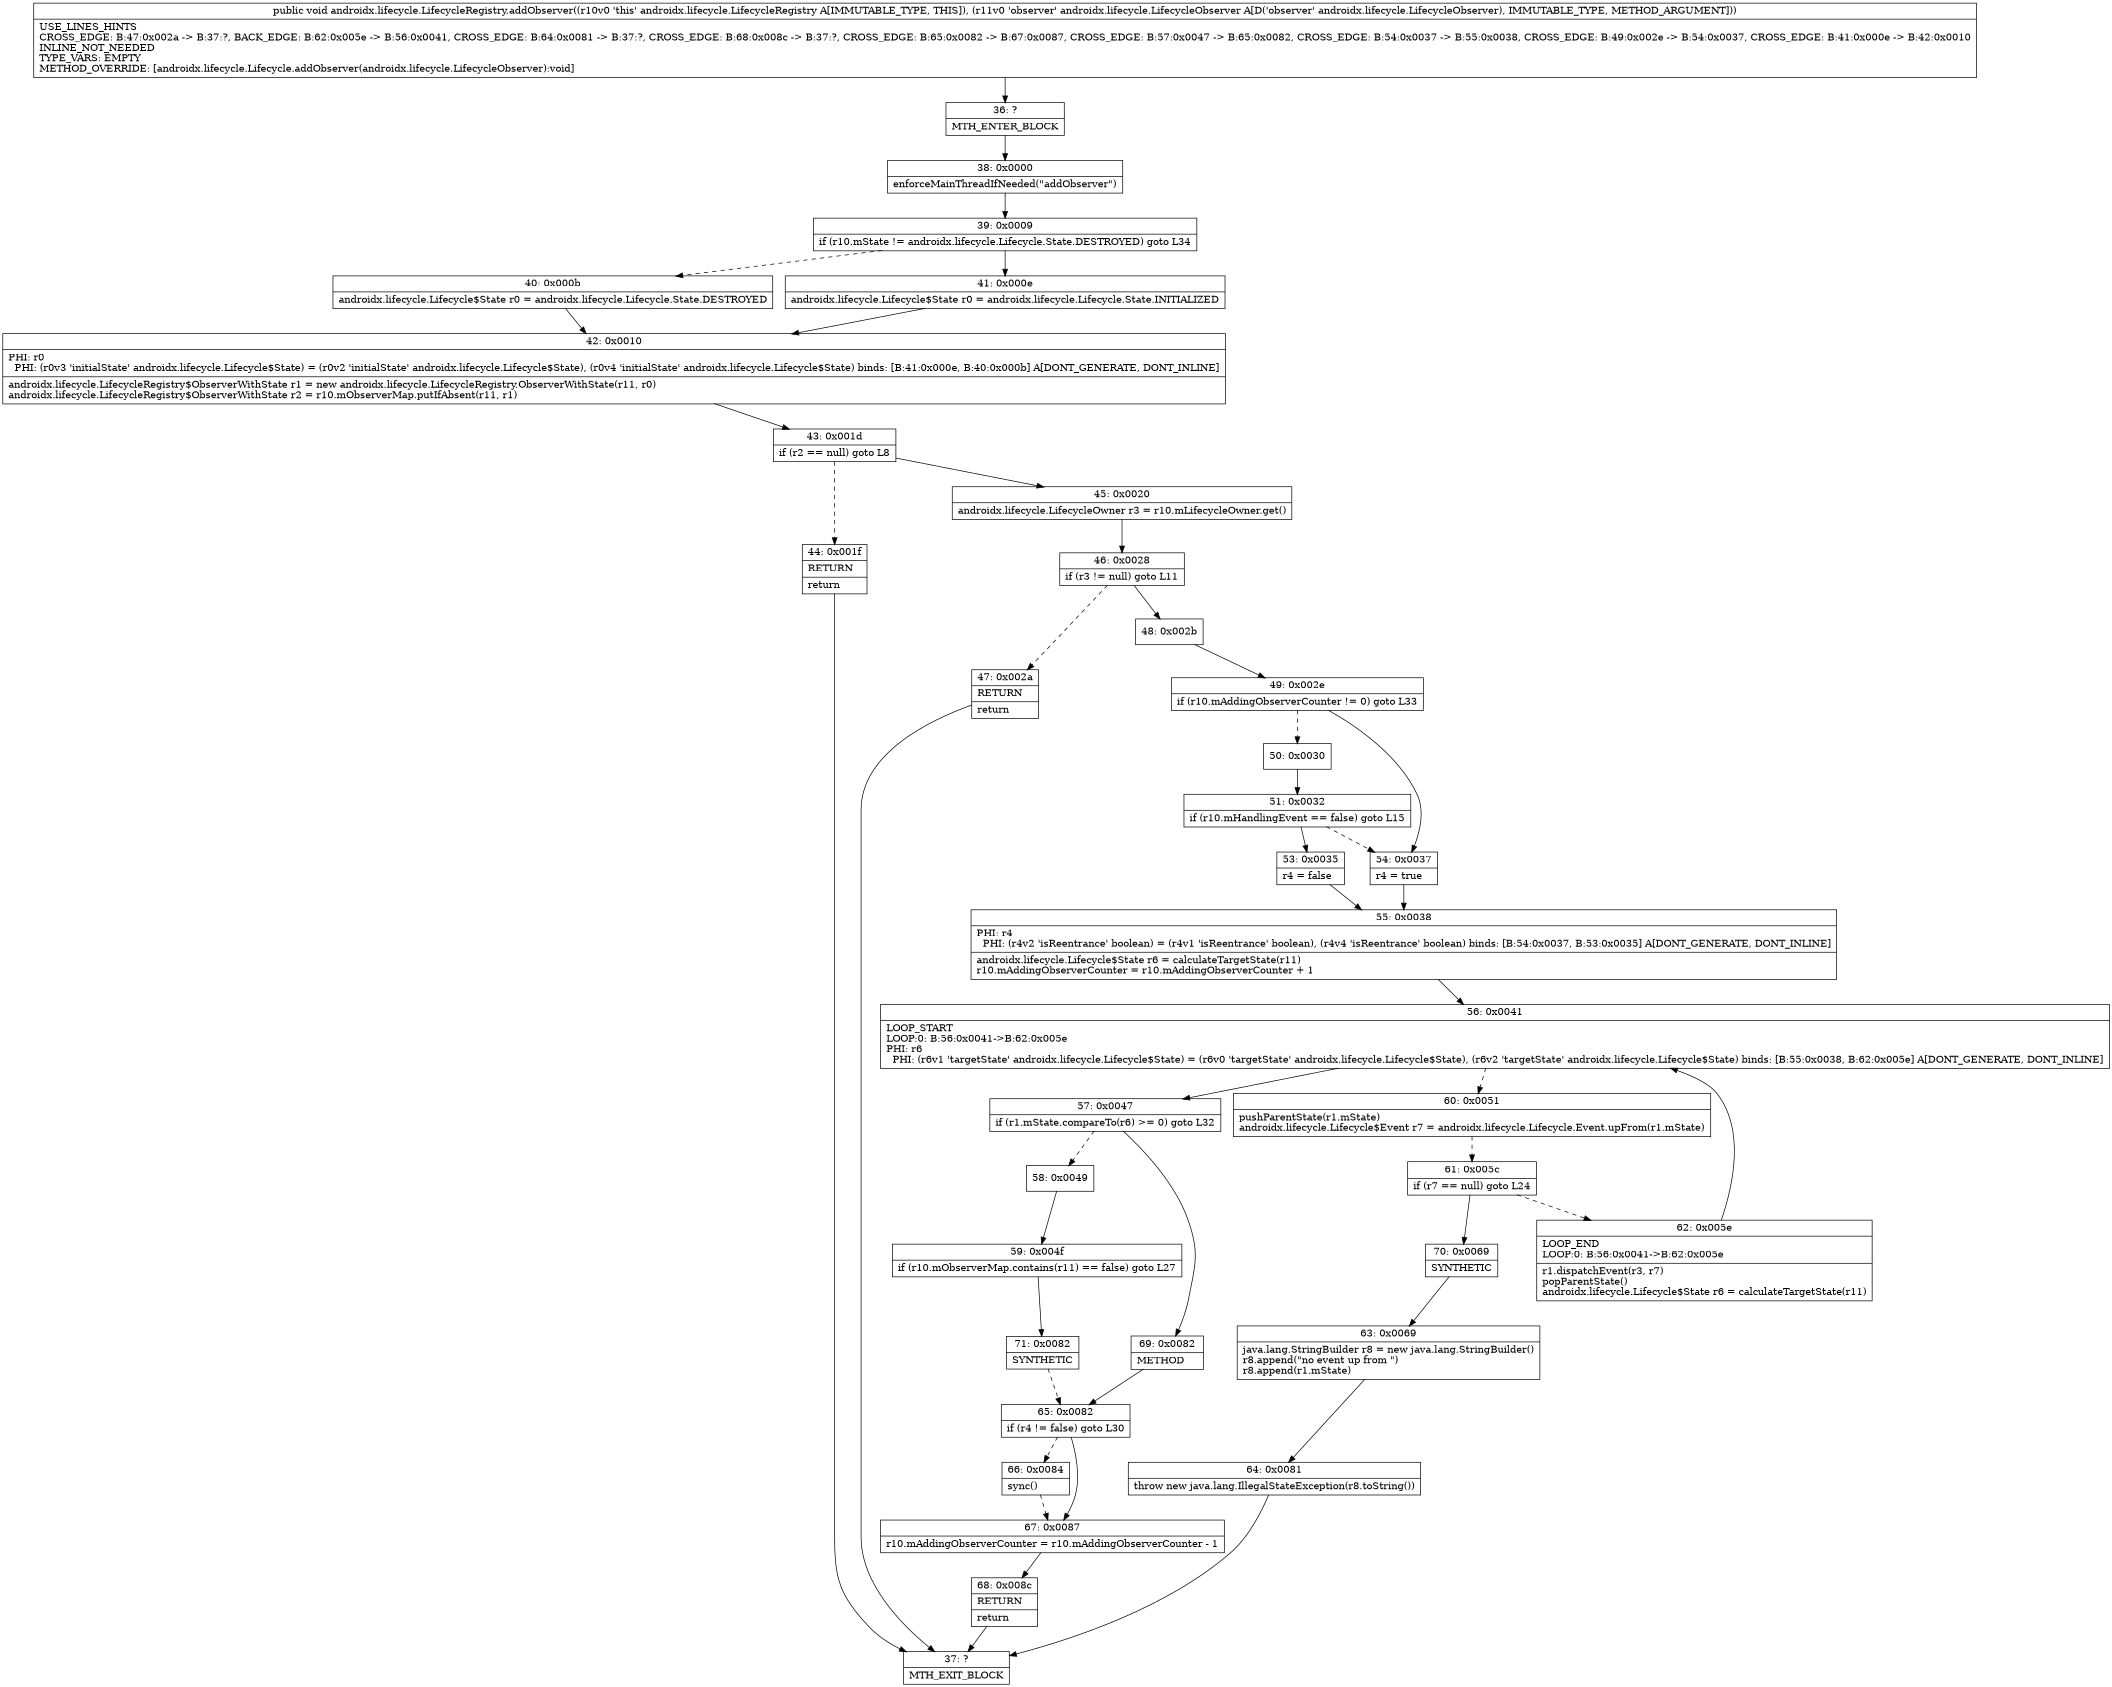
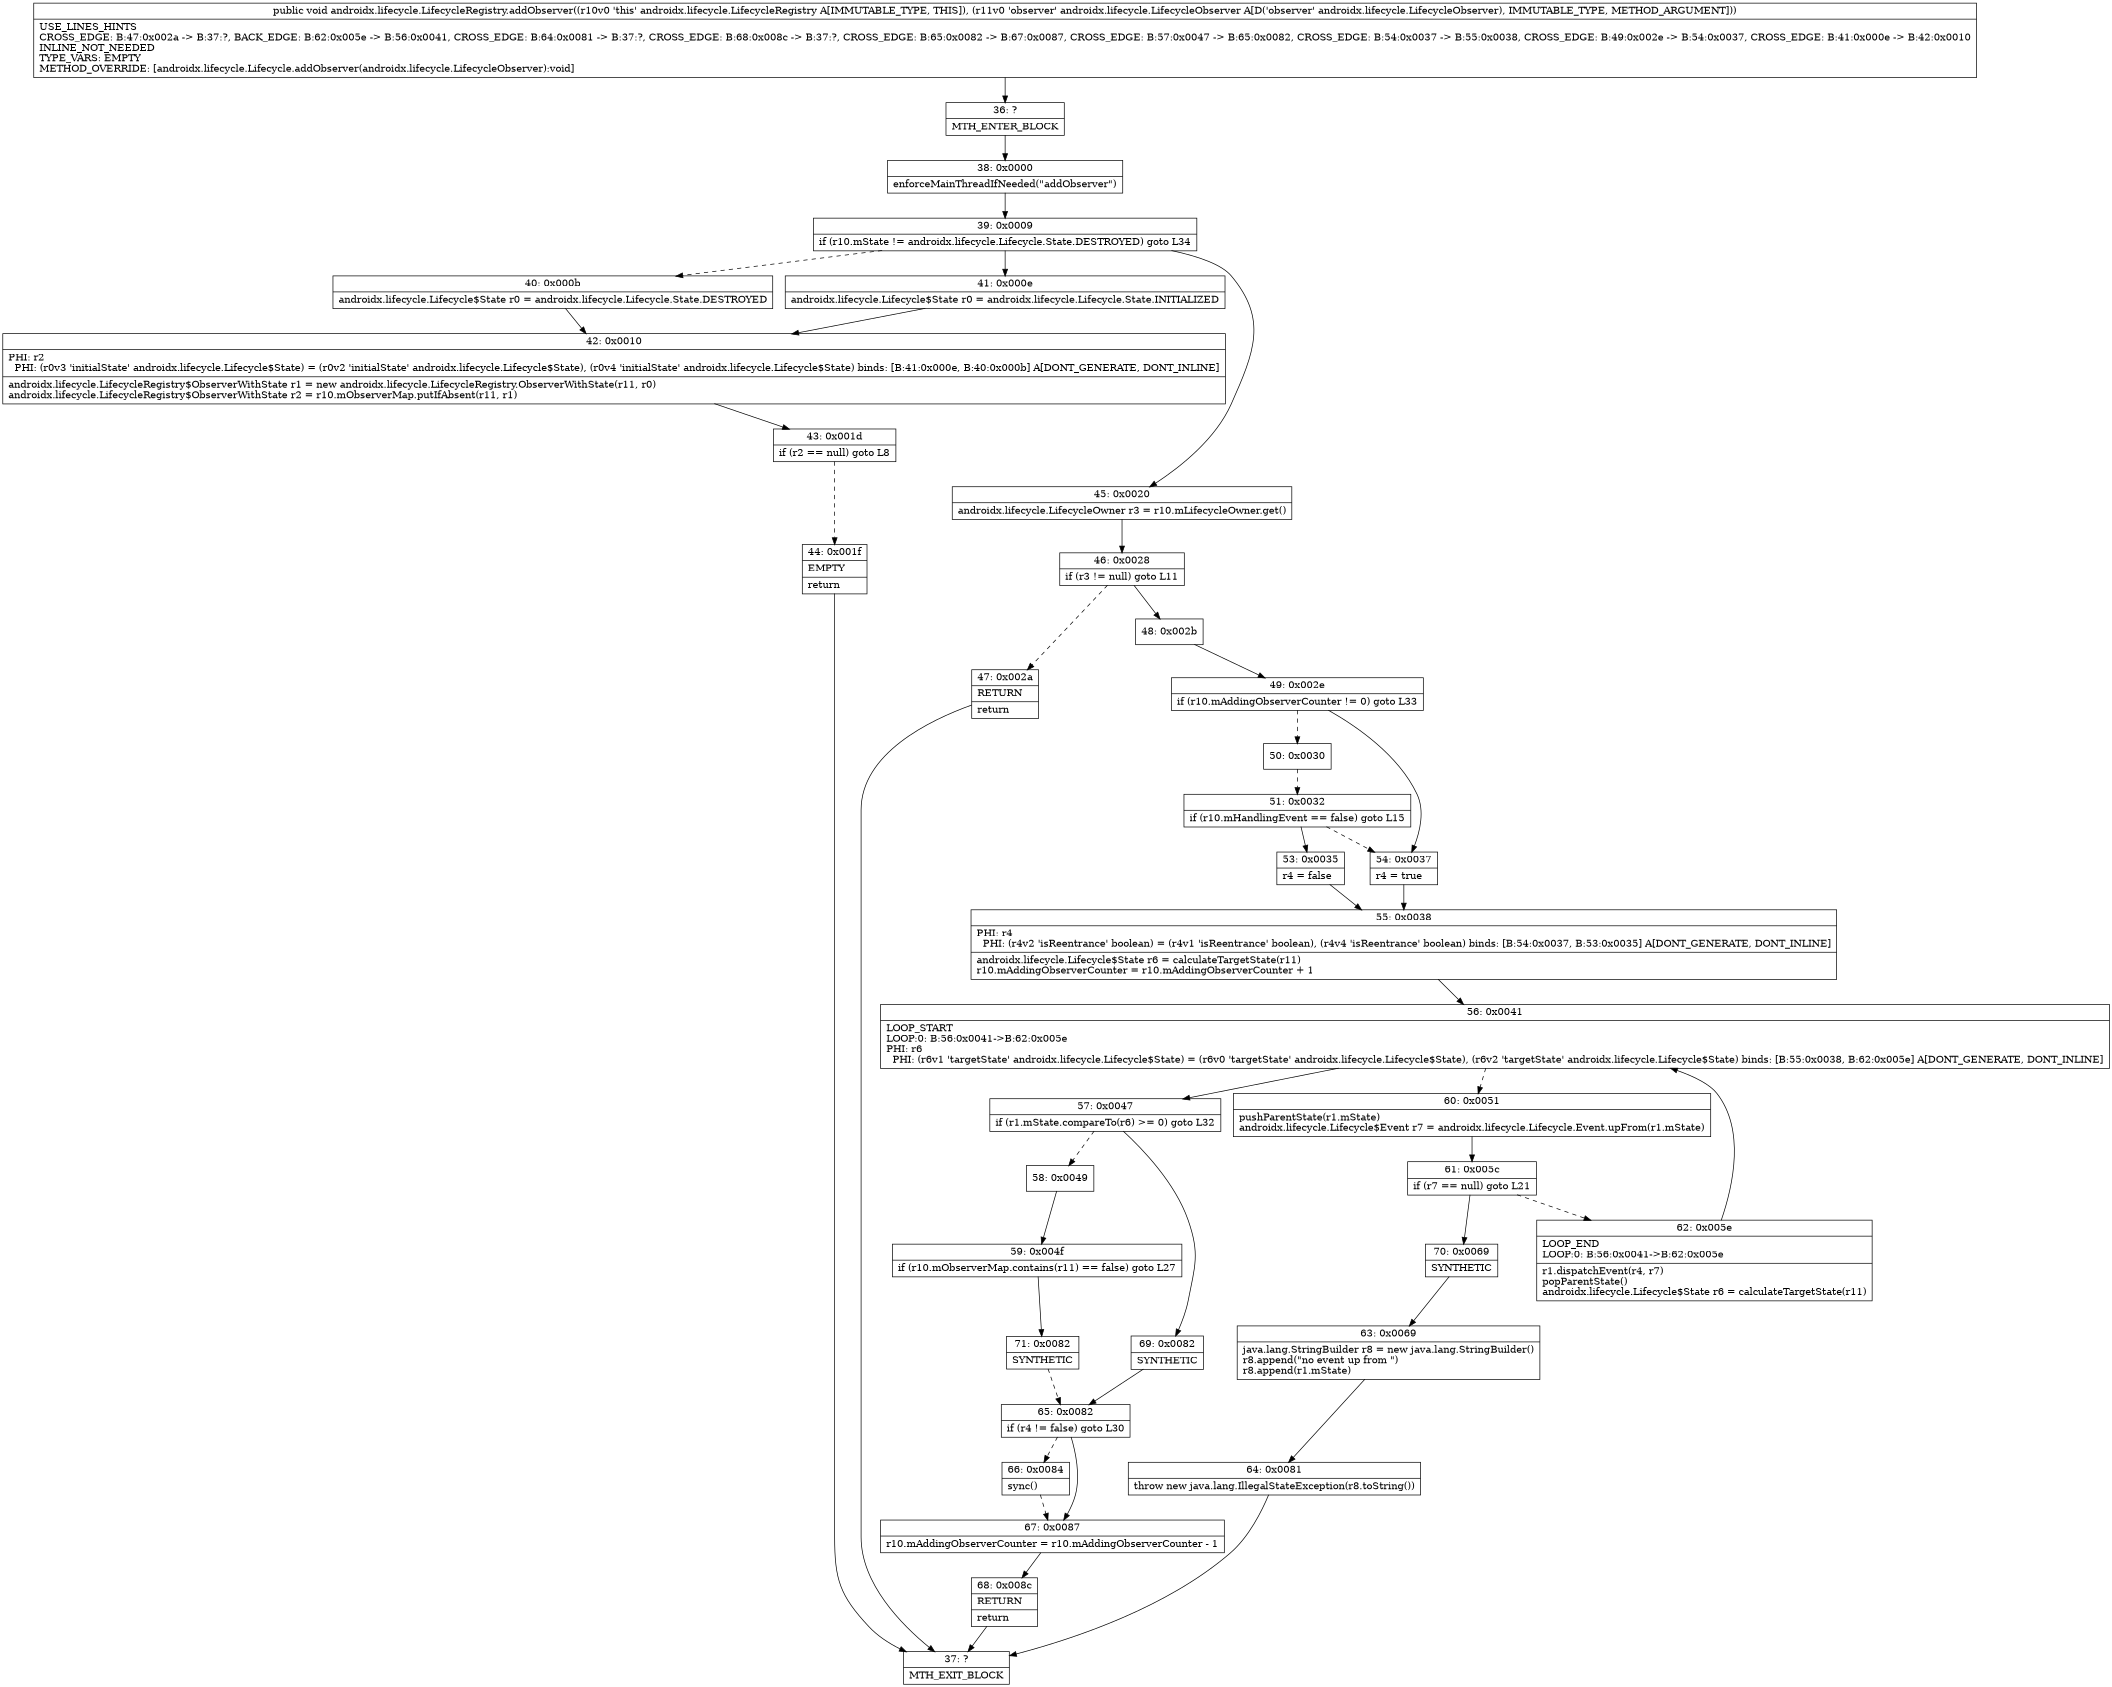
node "42: 0x0010": text "PHI: r0" -> "PHI: r2"
edge "43: 0x001d" -> "45: 0x0020": now "39: 0x0009" -> "45: 0x0020"
node "44: 0x001f": text "RETURN" -> "EMPTY"
edge "50: 0x0030" -> "51: 0x0032": style solid -> dashed
edge "60: 0x0051" -> "61: 0x005c": style dashed -> solid
node "61: 0x005c": text "if (r7 == null) goto L24" -> "if (r7 == null) goto L21"
node "62: 0x005e": text "r1.dispatchEvent(r3, r7)" -> "r1.dispatchEvent(r4, r7)"
node "69: 0x0082": text "METHOD" -> "SYNTHETIC"
